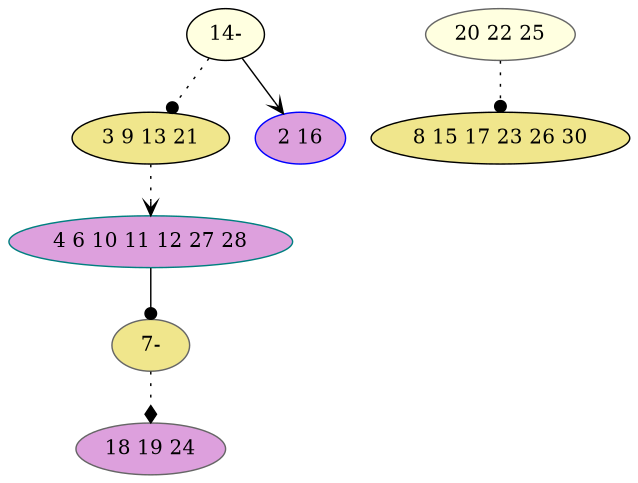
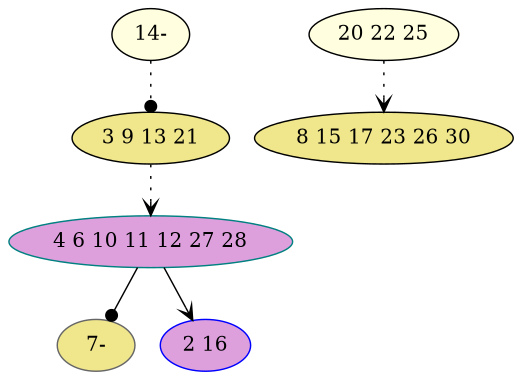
node "20 22 25": color gray40 -> black
edge "14-" -> "2 16": now "4 6 10 11 12 27 28" -> "2 16"
edge "20 22 25" -> "8 15 17 23 26 30": arrowhead dot -> vee
node "18 19 24": removed
